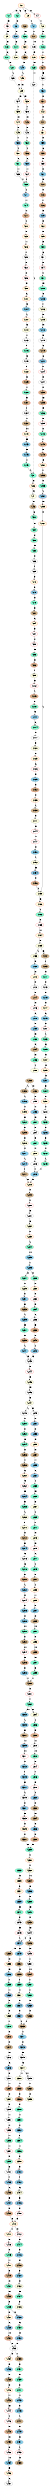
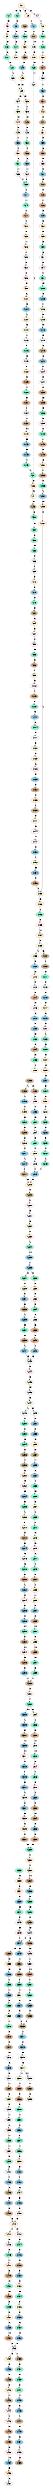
edge "S425" -> "S428": now "S426" -> "S428"
